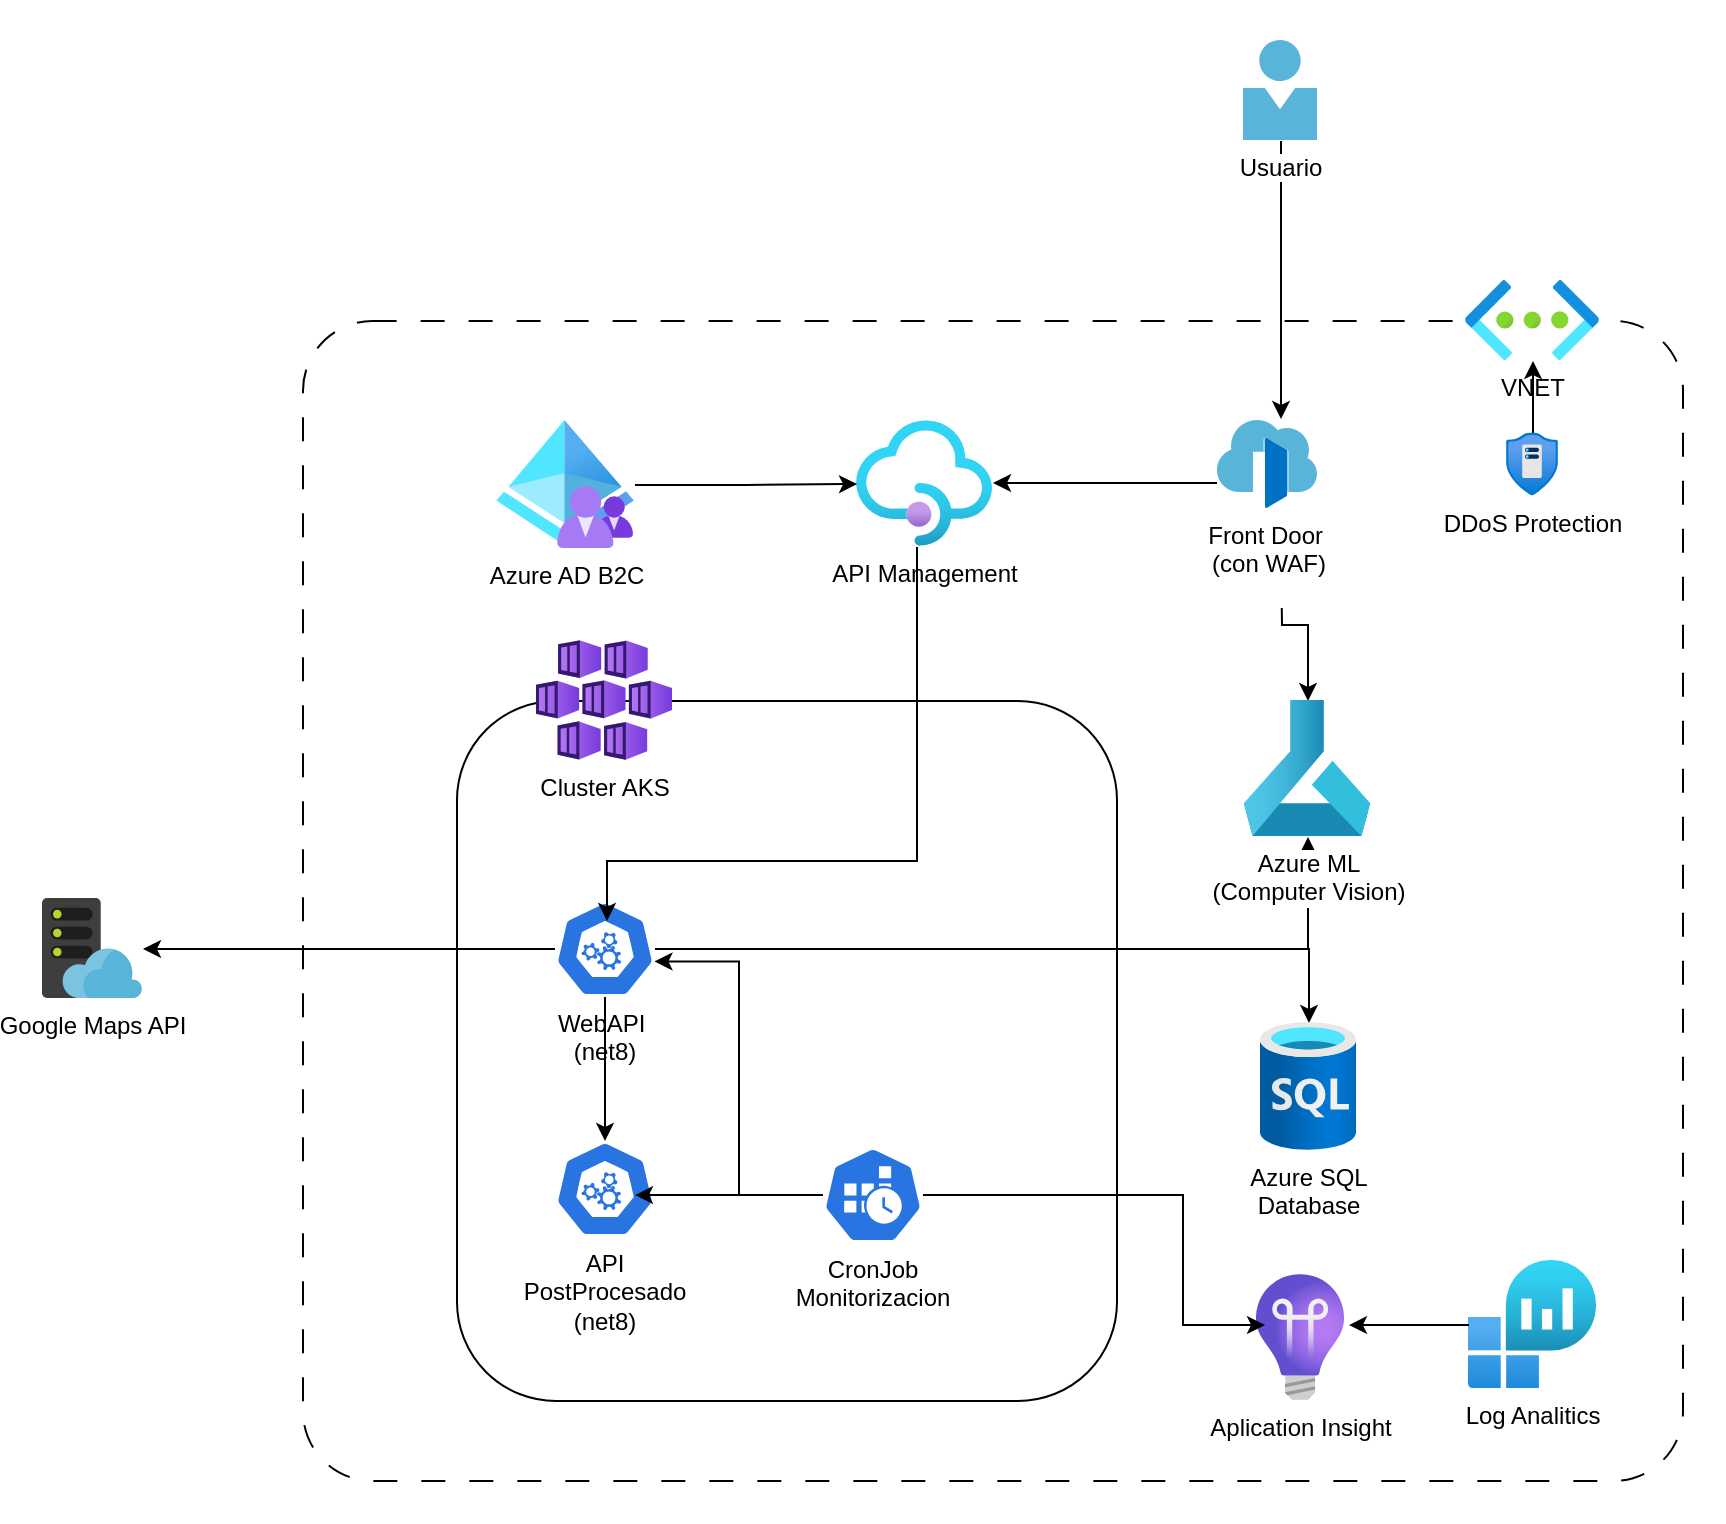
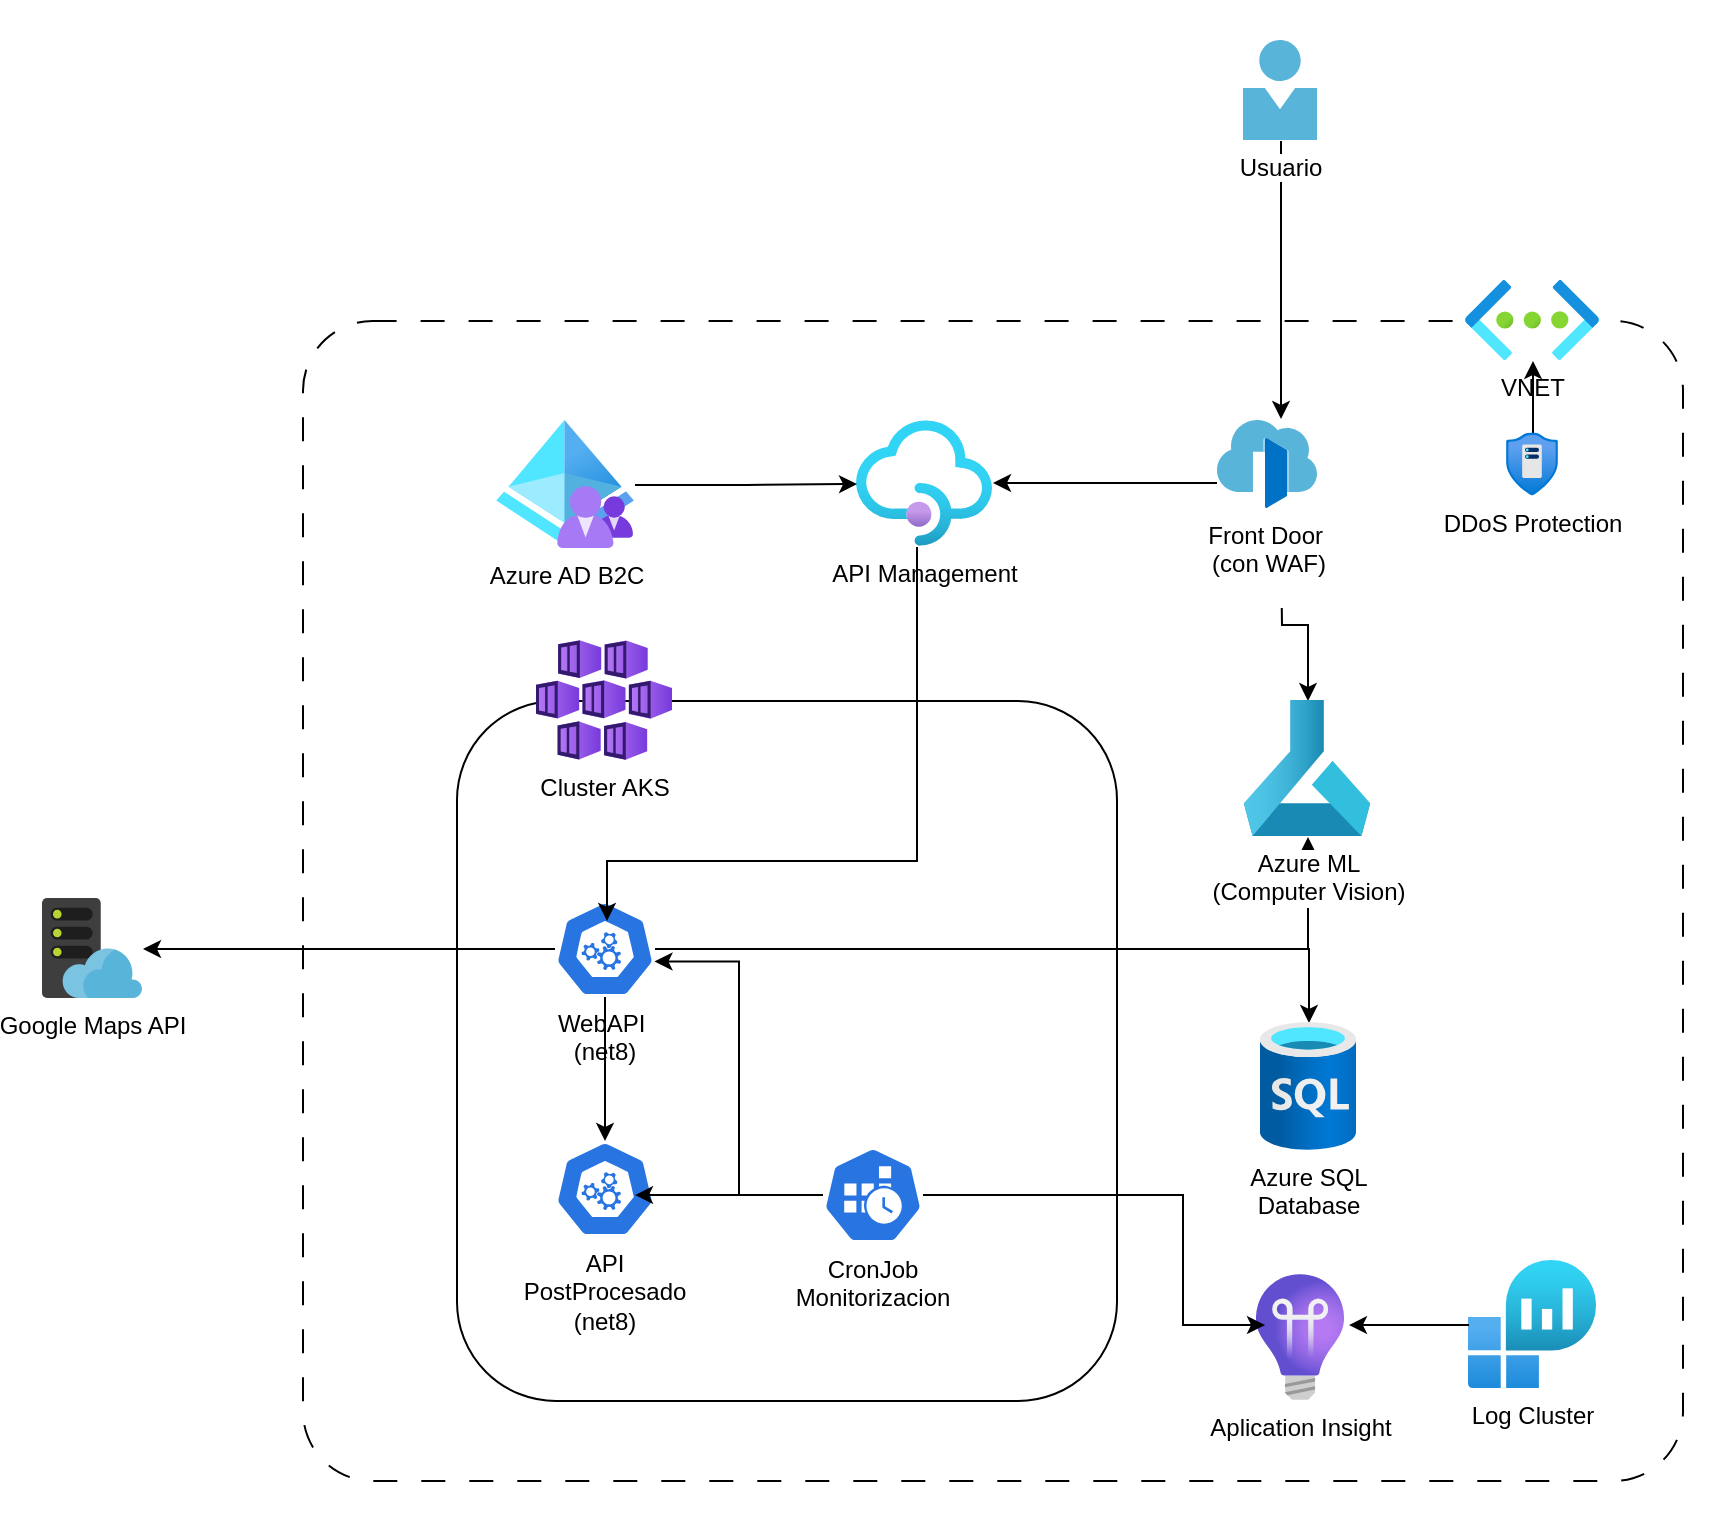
node "Log Analitics": label "Log Analitics" -> "Log Cluster"
